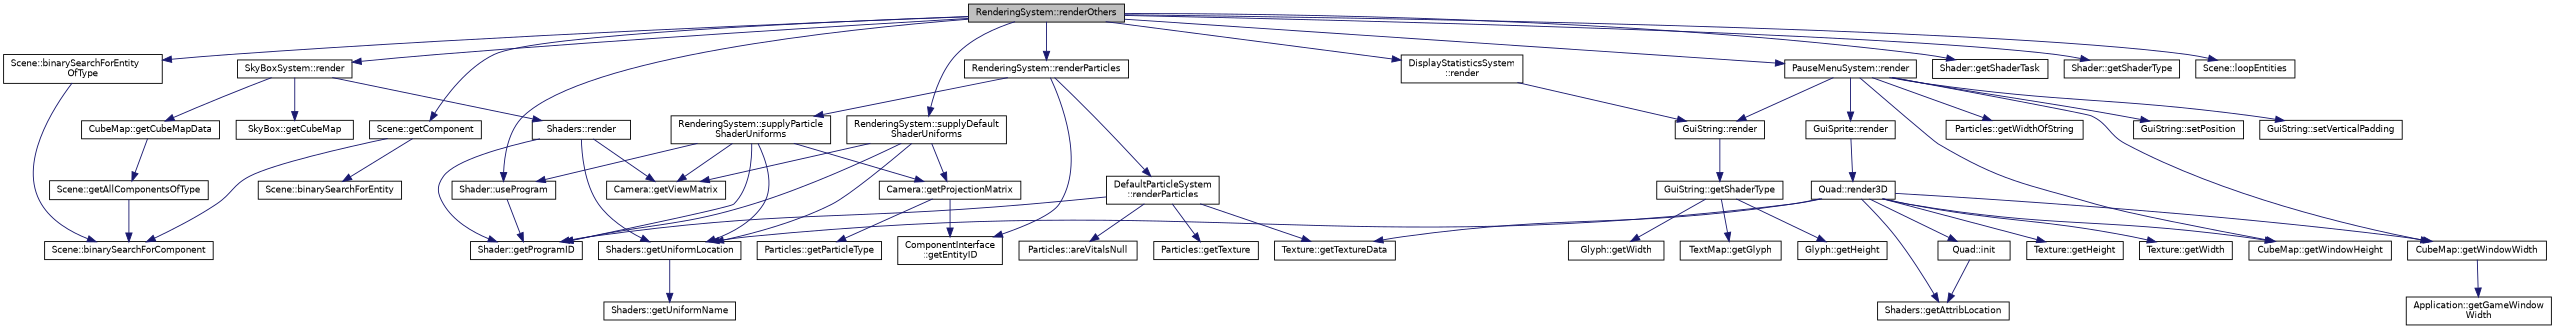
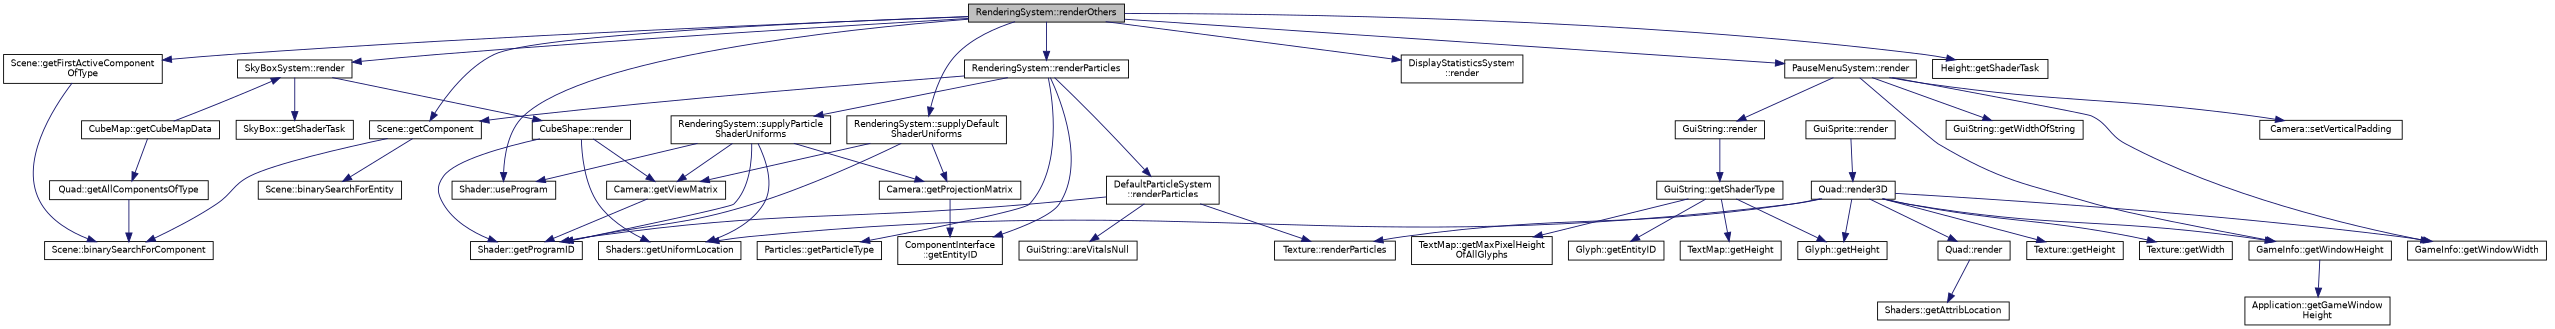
node "Scene::binarySearchForEntity OfType": label "Scene::binarySearchForEntity OfType" -> "Scene::getFirstActiveComponent OfType"
node "Shader::getShaderTask": label "Shader::getShaderTask" -> "Height::getShaderTask"
node "Shader::getShaderType": removed
node "Scene::loopEntities": removed
edge "PauseMenuSystem::render" -> "GuiSprite::render": removed
edge "RenderingSystem::renderParticles" -> "Scene::getComponent": added
edge "SkyBoxSystem::render" -> "CubeMap::getCubeMapData": reversed
edge "DisplayStatisticsSystem ::render" -> "GuiString::render": removed
node "SkyBox::getCubeMap": label "SkyBox::getCubeMap" -> "SkyBox::getShaderTask"
node "Shaders::render": label "Shaders::render" -> "CubeShape::render"
node "Particles::getWidthOfString": label "Particles::getWidthOfString" -> "GuiString::getWidthOfString"
node "GuiString::setPosition": removed
node "GuiString::setVerticalPadding": label "GuiString::setVerticalPadding" -> "Camera::setVerticalPadding"
node "Scene::getAllComponentsOfType": label "Scene::getAllComponentsOfType" -> "Quad::getAllComponentsOfType"
edge "RenderingSystem::supplyDefault ShaderUniforms" -> "Shaders::getUniformLocation": removed
edge "Shader::useProgram" -> "Shader::getProgramID": now "Camera::getViewMatrix" -> "Shader::getProgramID"
edge "Camera::getProjectionMatrix" -> "Particles::getParticleType": now "RenderingSystem::renderParticles" -> "Particles::getParticleType"
edge "Quad::render3D" -> "Shaders::getAttribLocation": now "Quad::render3D" -> "Glyph::getHeight"
node "Particles::areVitalsNull": label "Particles::areVitalsNull" -> "GuiString::areVitalsNull"
node "Particles::getTexture": removed
node "Texture::getTextureData": label "Texture::getTextureData" -> "Texture::renderParticles"
node "TextMap::getMaxPixelHeight OfAllGlyphs": added
node "Glyph::getWidth": label "Glyph::getWidth" -> "Glyph::getEntityID"
node "TextMap::getGlyph": label "TextMap::getGlyph" -> "TextMap::getHeight"
node "Quad::init": label "Quad::init" -> "Quad::render"
node "CubeMap::getWindowHeight": label "CubeMap::getWindowHeight" -> "GameInfo::getWindowHeight"
node "CubeMap::getWindowWidth": label "CubeMap::getWindowWidth" -> "GameInfo::getWindowWidth"
node "Shaders::getUniformName": removed
node "Application::getGameWindow Height": added
node "Application::getGameWindow Width": removed
